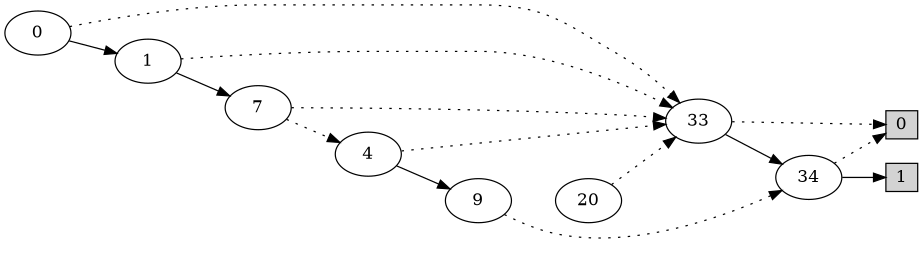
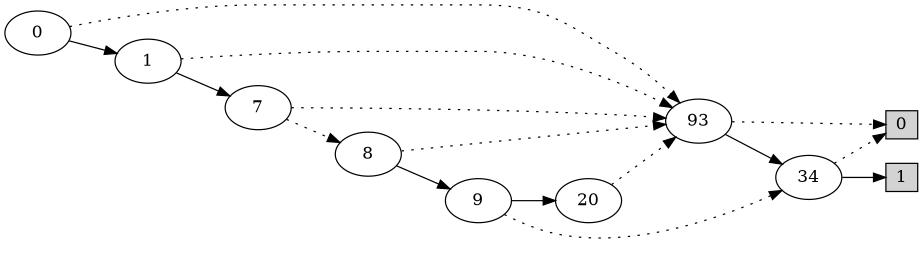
node "33": label "33" -> "93"
node "4": label "4" -> "8"
edge "9" -> "20": added
